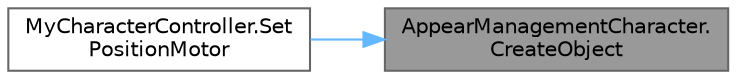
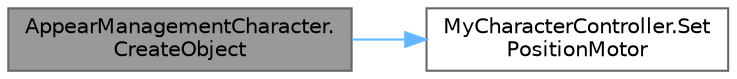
edge "MyCharacterController.Set PositionMotor" -> "AppearManagementCharacter. CreateObject": reversed
